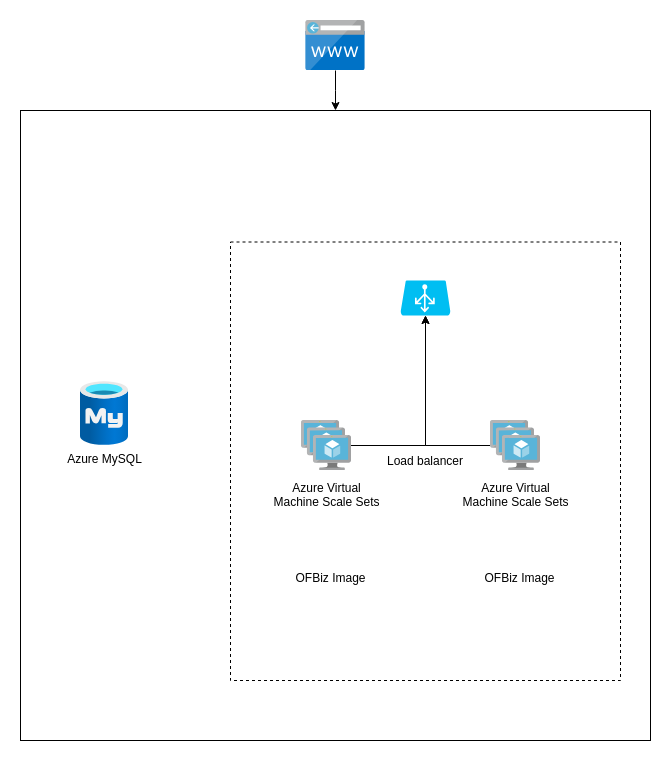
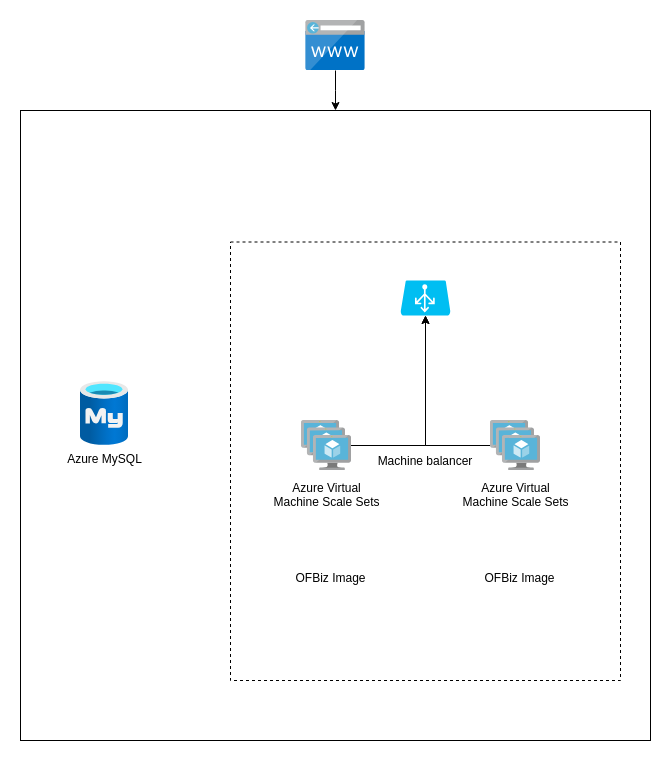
node "Load balancer": label "Load balancer" -> "Machine balancer"
